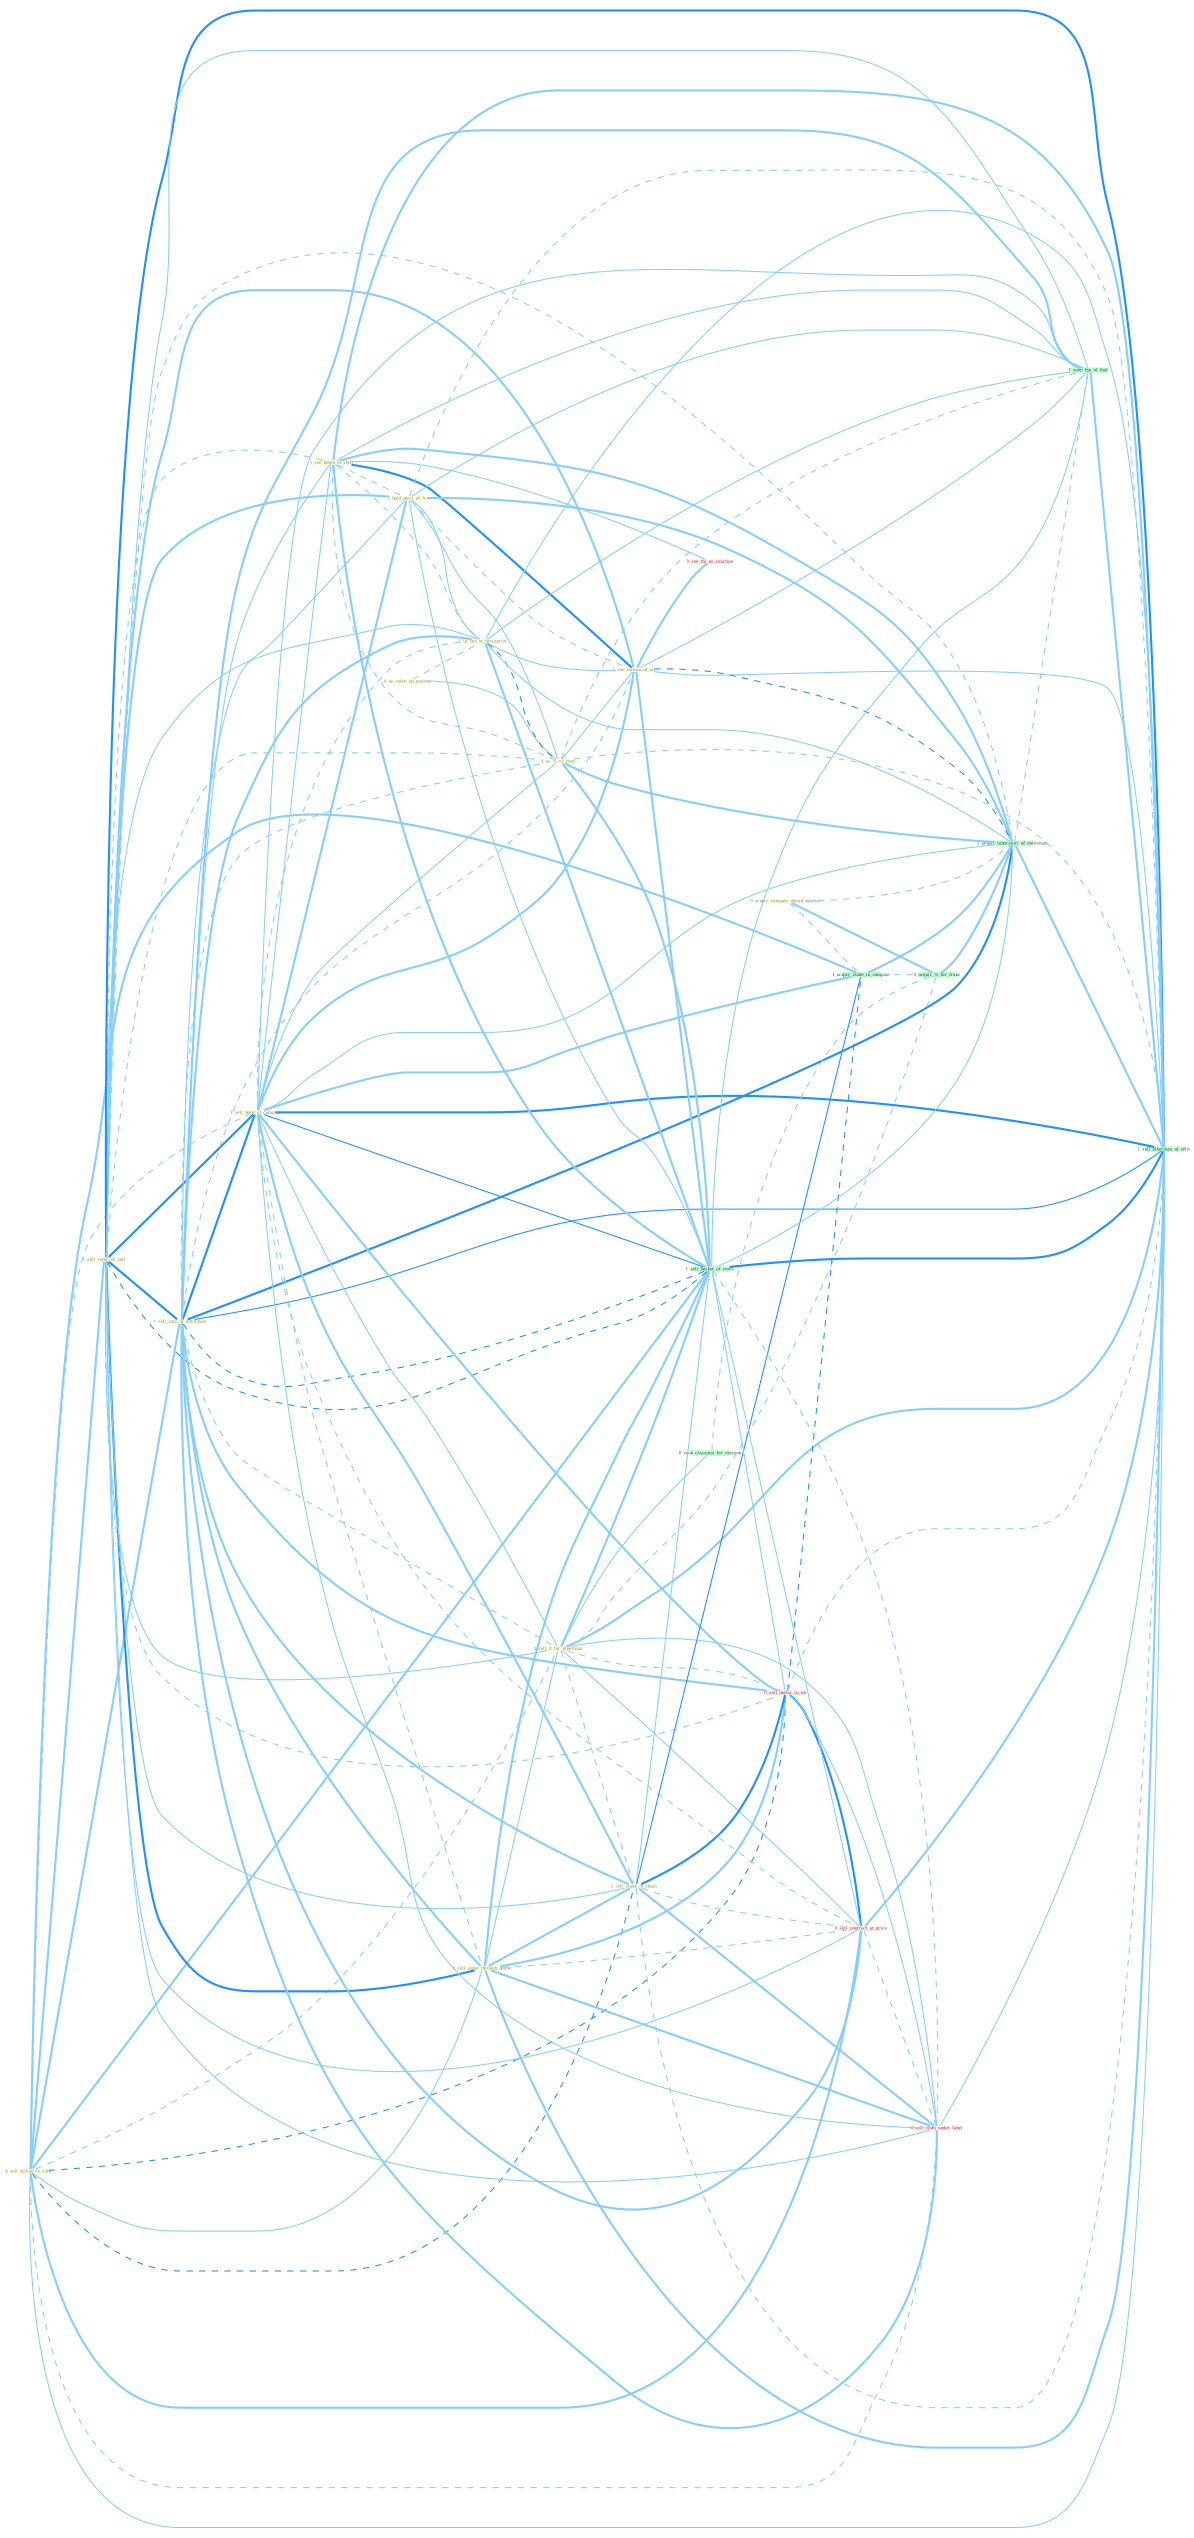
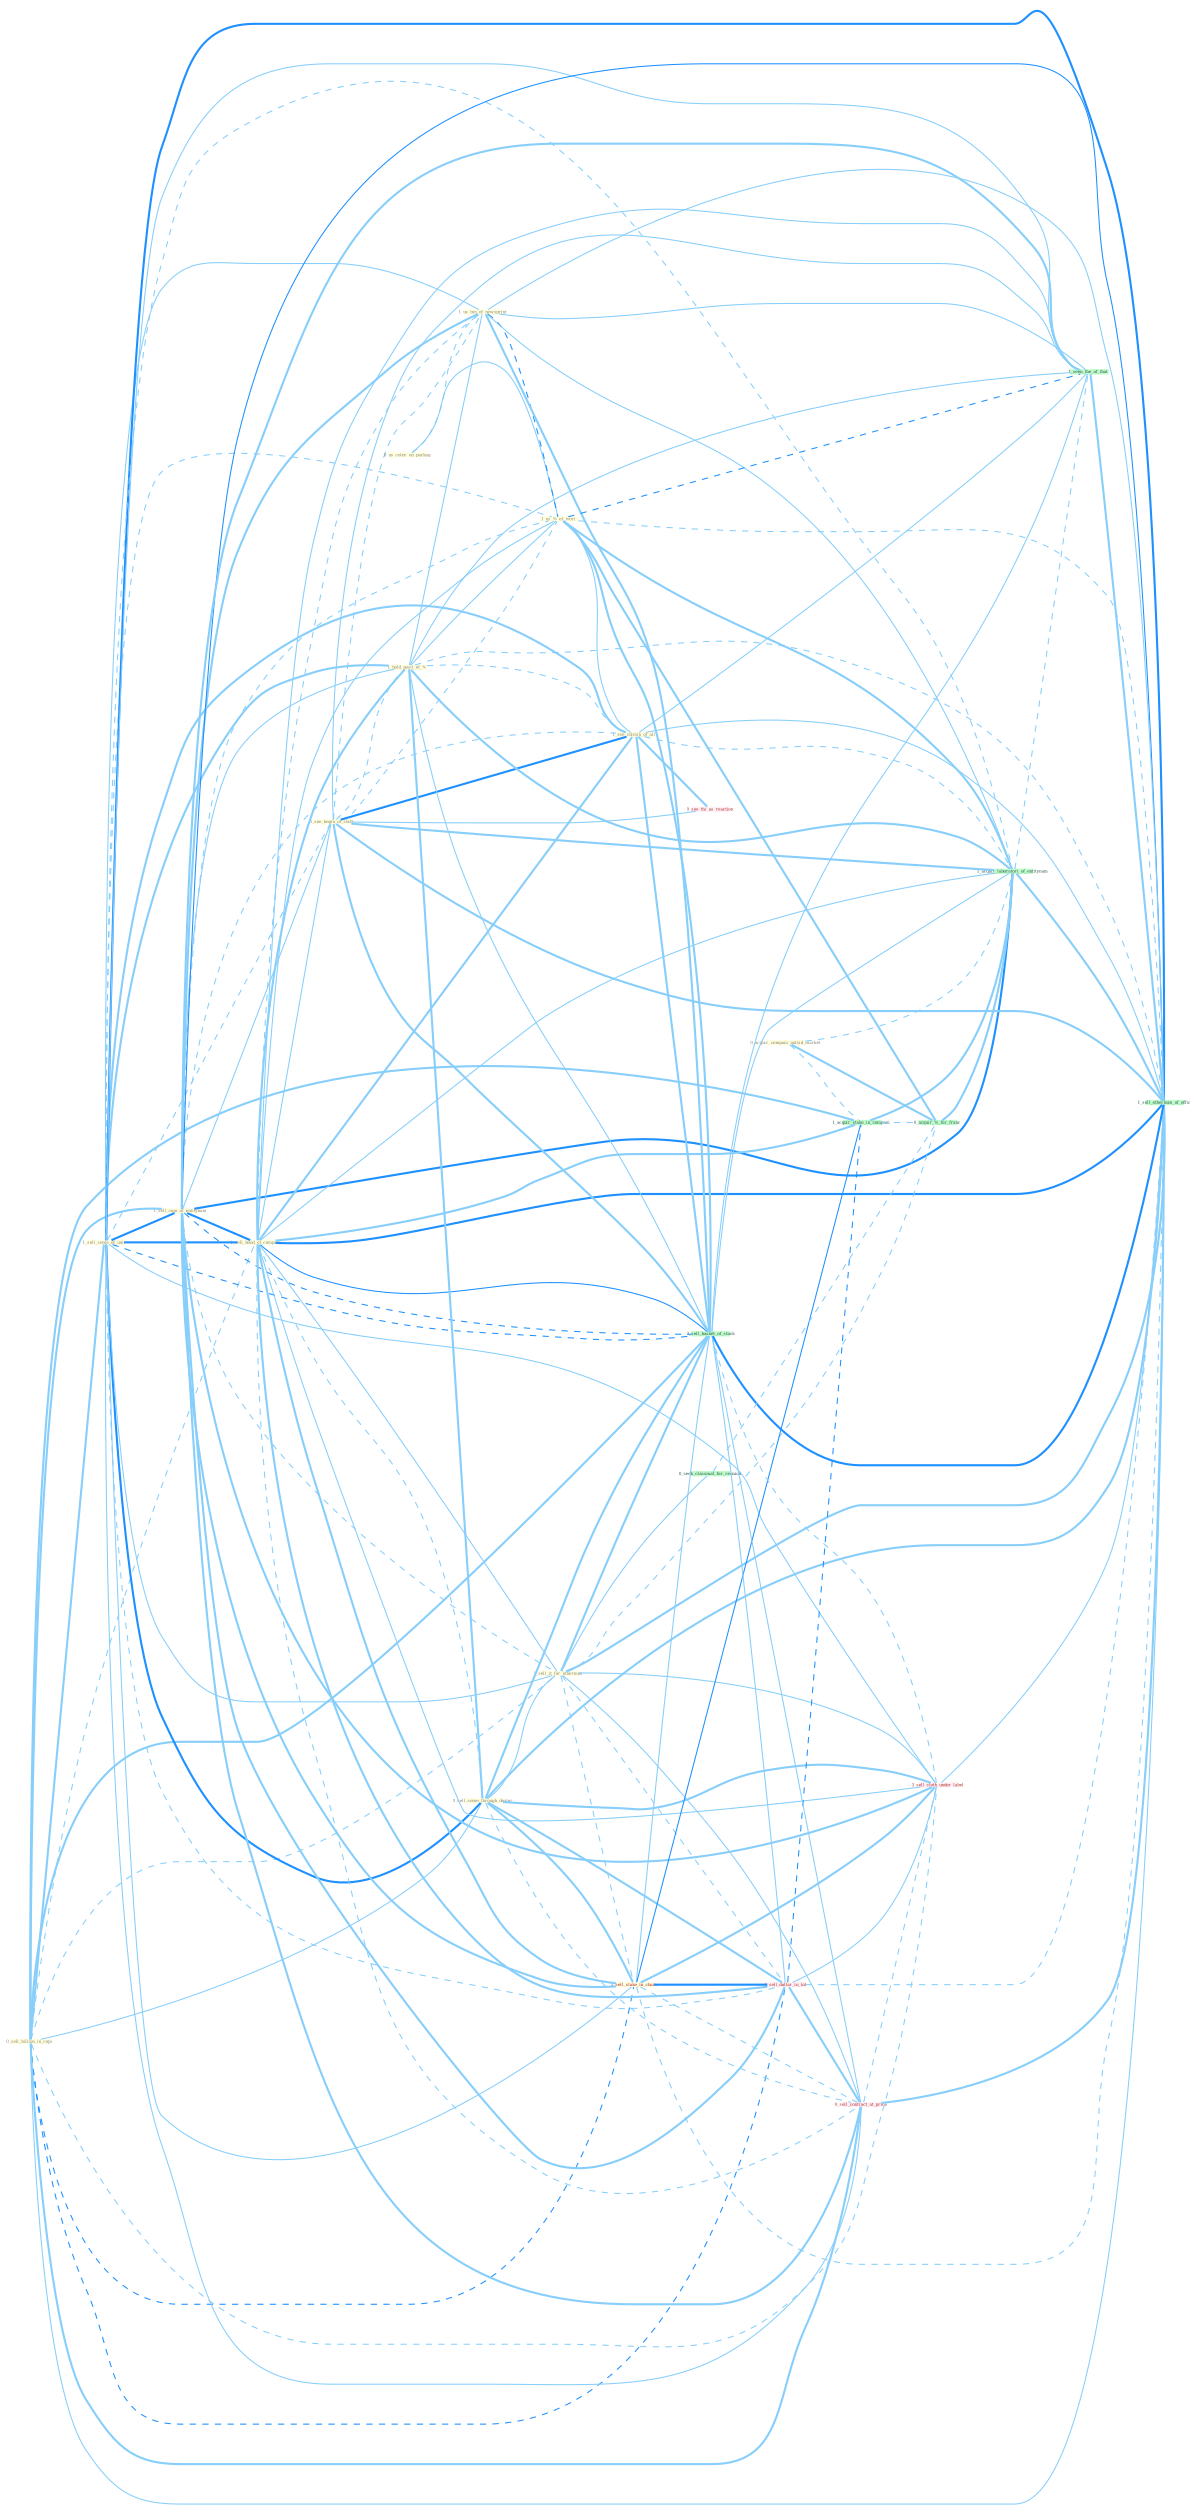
edge "1_seen_the_of_that" -- "1_us_%_of_ivori": color #87cefa -> #1e90ff
edge "1_us_ton_of_newsprint" -- "1_see_culmin_of_all": removed
edge "1_see_culmin_of_all" -- "1_acquir_laboratori_of_entitynam": color #1e90ff -> #87cefa
edge "1_us_%_of_ivori" -- "0_acquir_%_for_franc": added
node "1_sell_basket_of_stock": label "1_sell_basket_of_stock" -> "2_sell_basket_of_stock"
edge "1_sell_copi_of_entitynam" -- "0_sell_some_through_dealer": now "1_hold_posit_of_%" -- "0_sell_some_through_dealer"
edge "0_sell_dollar_in_lot" -- "0_sell_contract_at_price": color #1e90ff -> #87cefa
node "1_sell_stake_in_chain": fontcolor #8b7d6b -> #b22222
node "0_sell_cloth_under_label": label "0_sell_cloth_under_label" -> "3_sell_cloth_under_label"
node "0_sell_billion_in_sale": label "0_sell_billion_in_sale" -> "0_sell_billion_in_copi"
